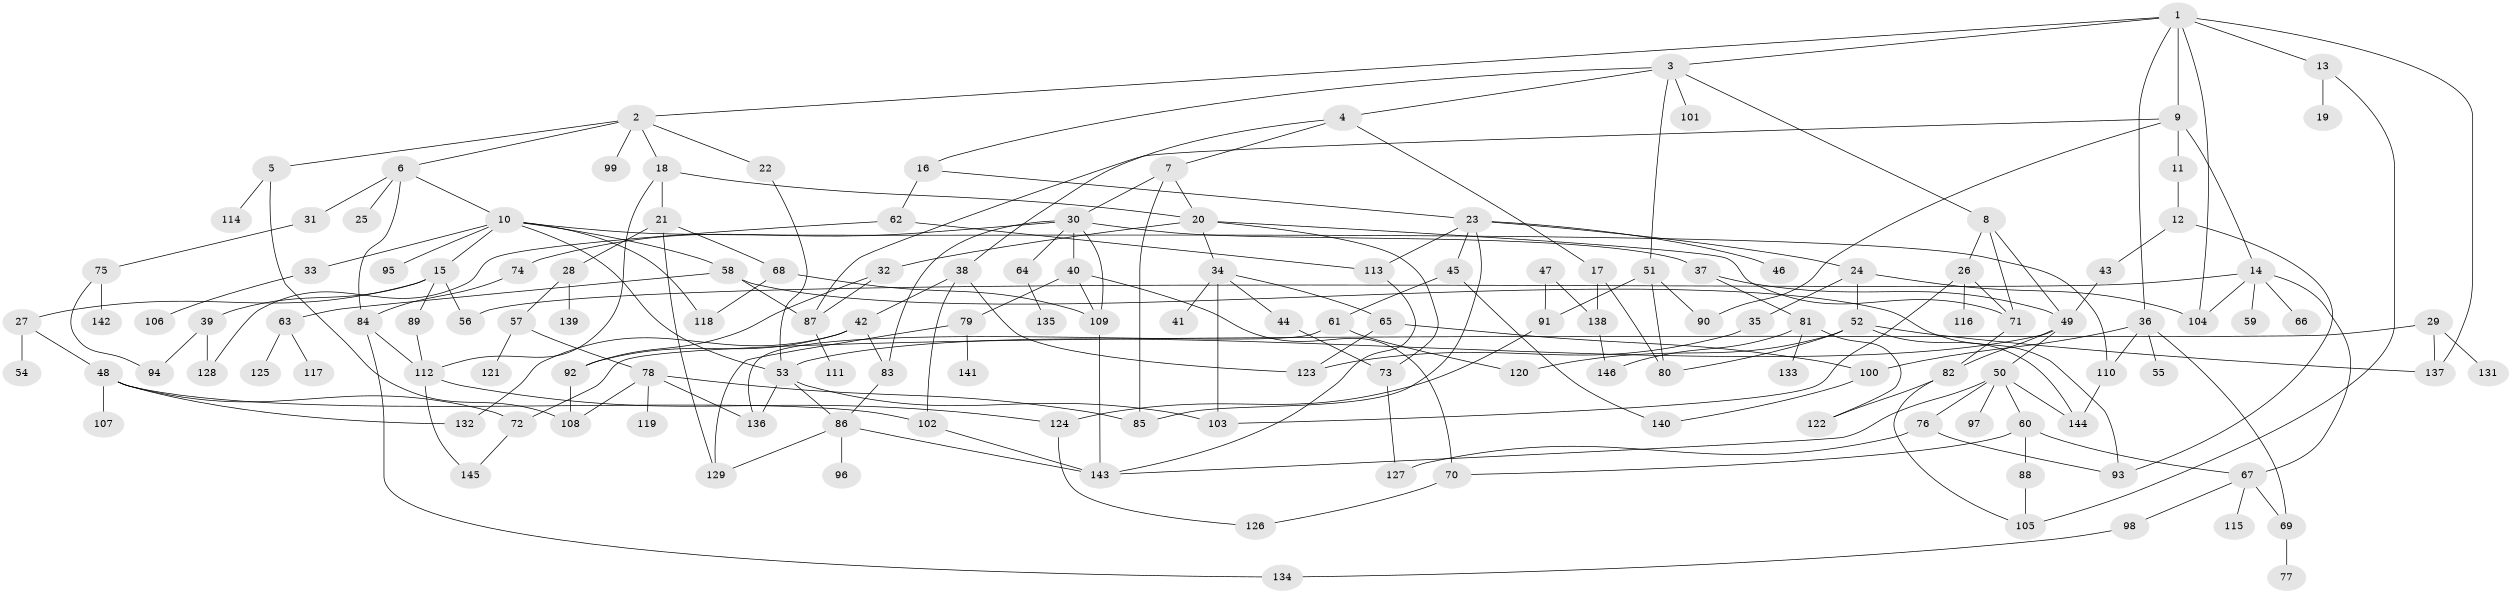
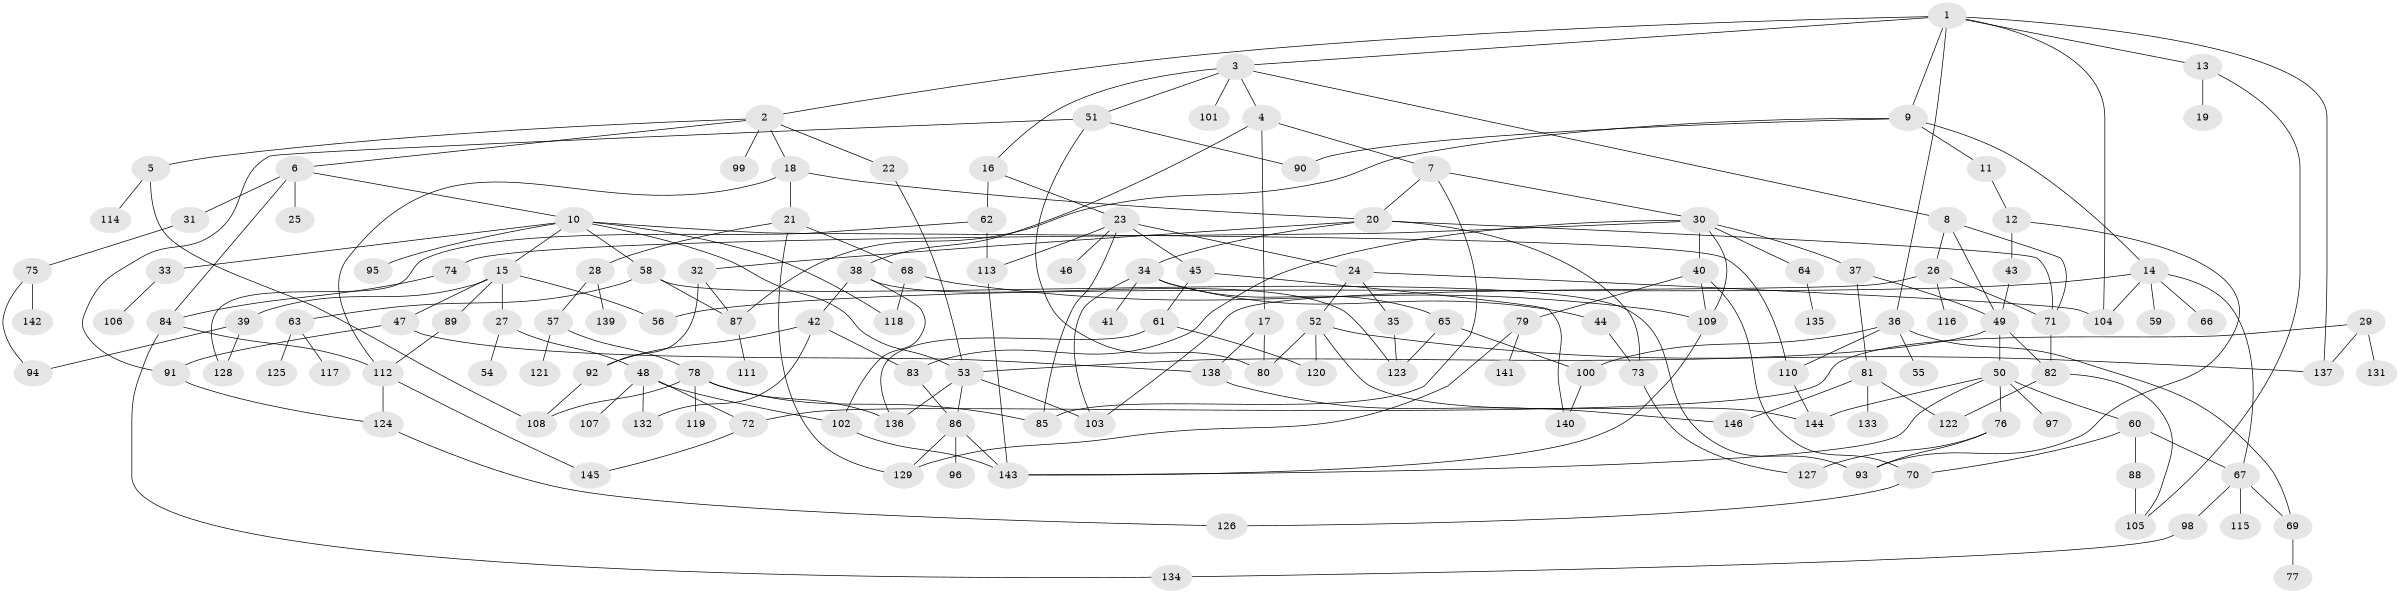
edge "15" -- "47": added
